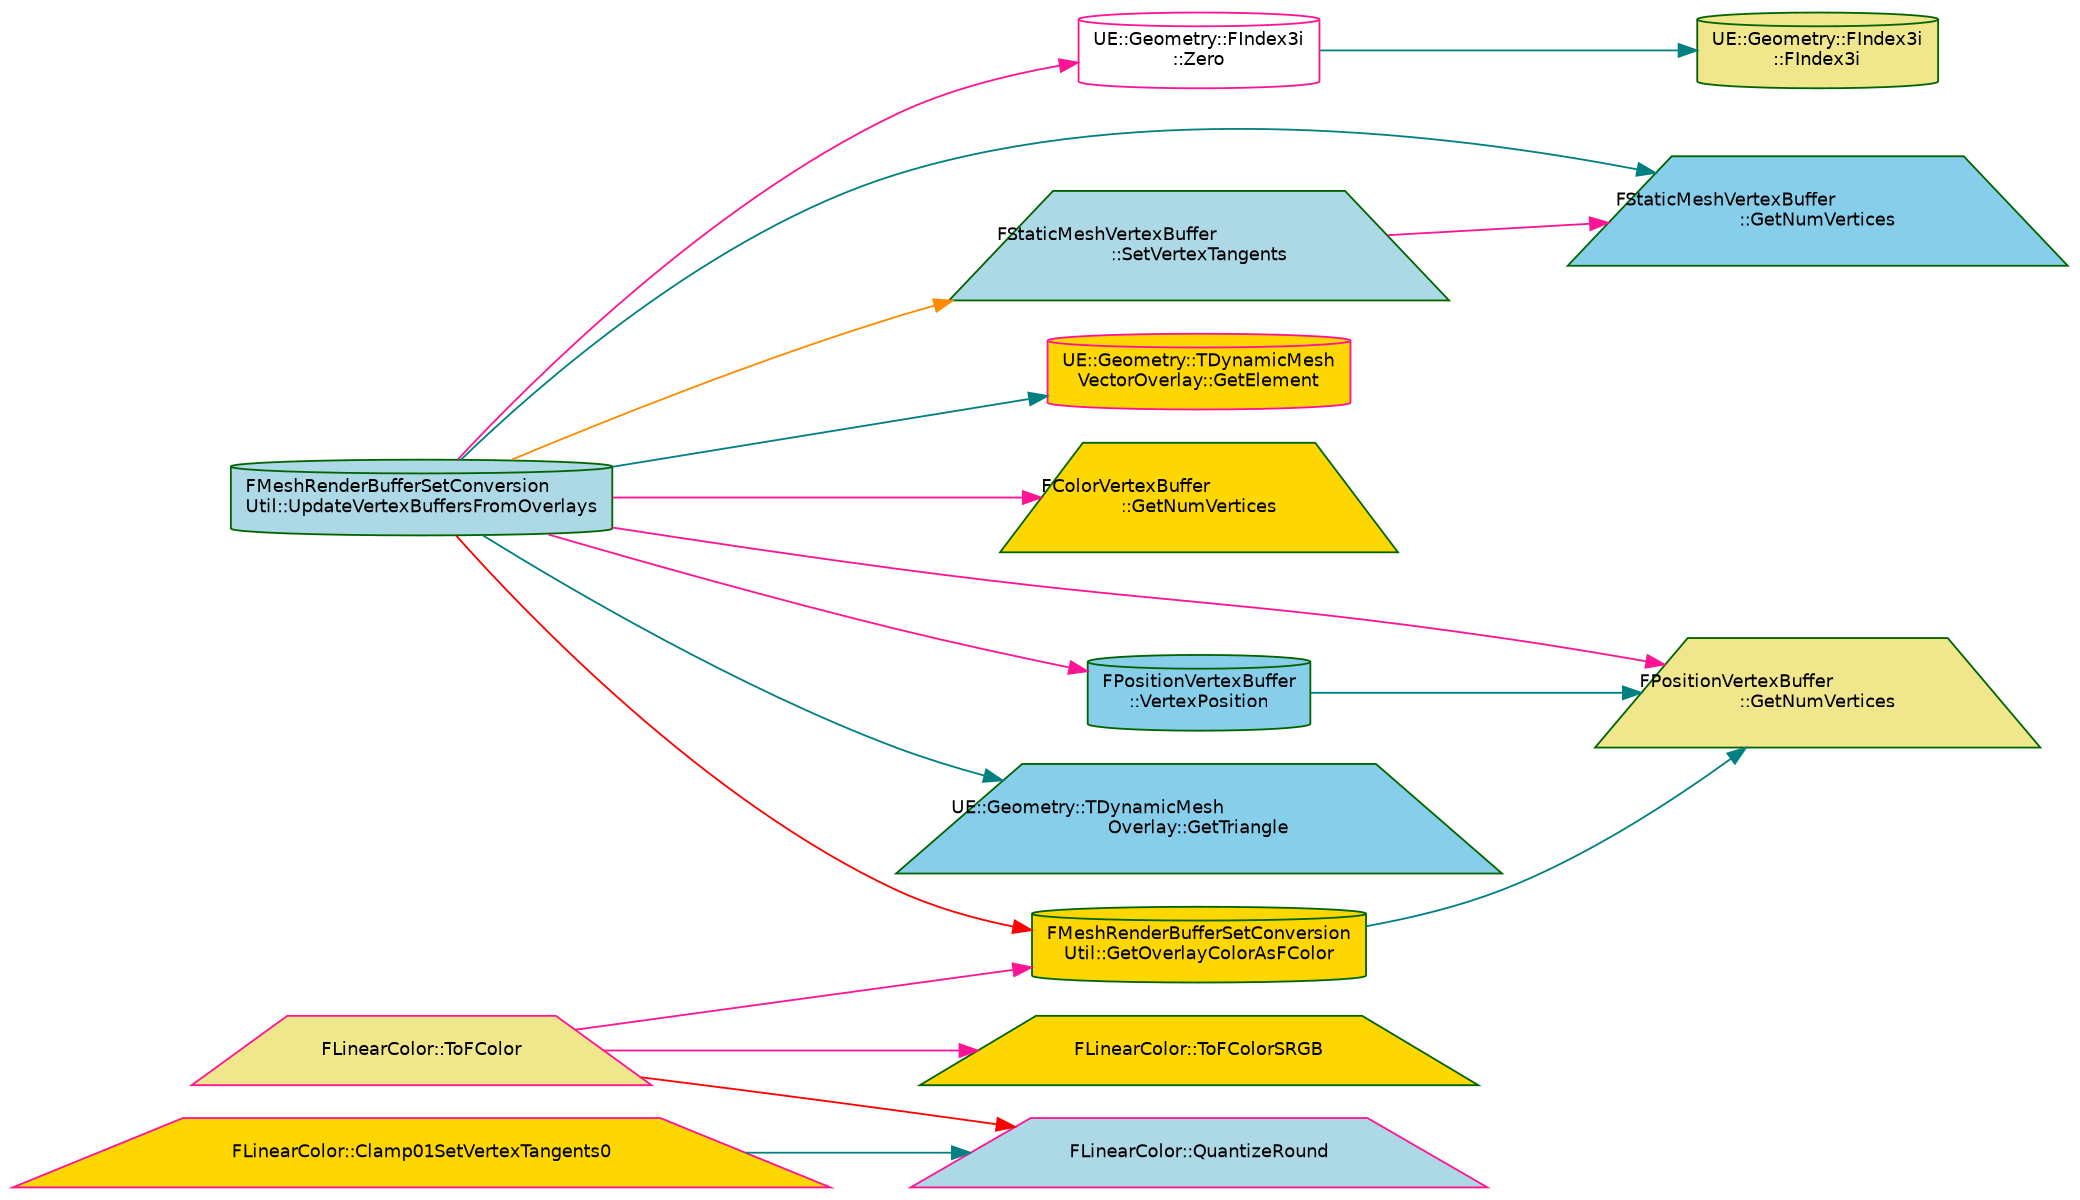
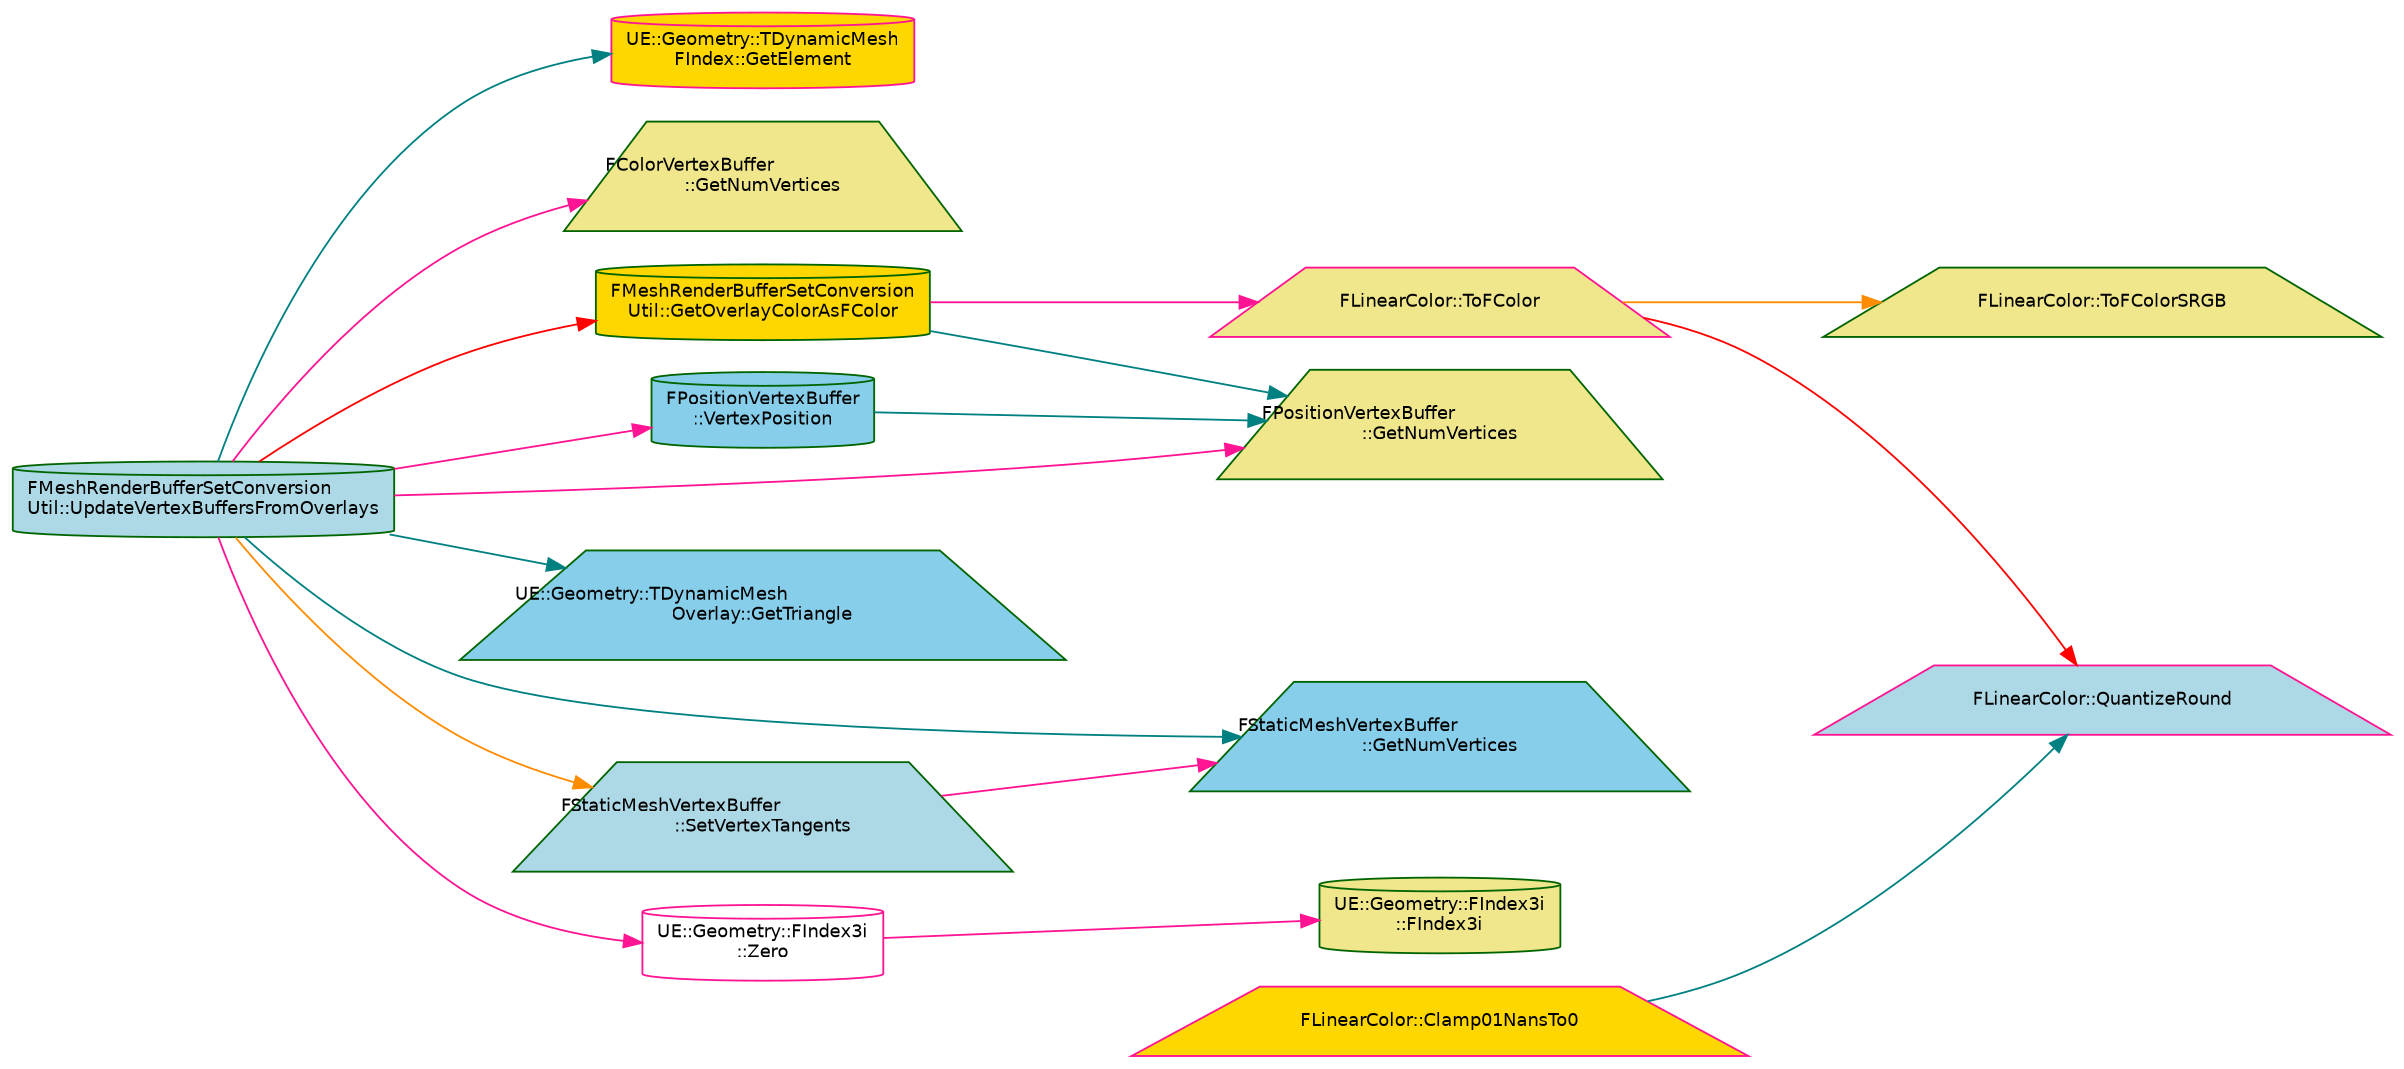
edge "UE::Geometry::FIndex3i ::Zero" -> "UE::Geometry::FIndex3i ::FIndex3i": color teal -> deeppink
node "UE::Geometry::TDynamicMesh VectorOverlay::GetElement": label "UE::Geometry::TDynamicMesh VectorOverlay::GetElement" -> "UE::Geometry::TDynamicMesh FIndex::GetElement"
node "FColorVertexBuffer ::GetNumVertices": fillcolor gold -> khaki
edge "FLinearColor::ToFColor" -> "FMeshRenderBufferSetConversion Util::GetOverlayColorAsFColor": reversed
edge "FLinearColor::ToFColor" -> "FLinearColor::ToFColorSRGB": color deeppink -> darkorange
node "FLinearColor::ToFColorSRGB": fillcolor gold -> khaki
node "FLinearColor::Clamp01SetVertexTangents0": label "FLinearColor::Clamp01SetVertexTangents0" -> "FLinearColor::Clamp01NansTo0"
